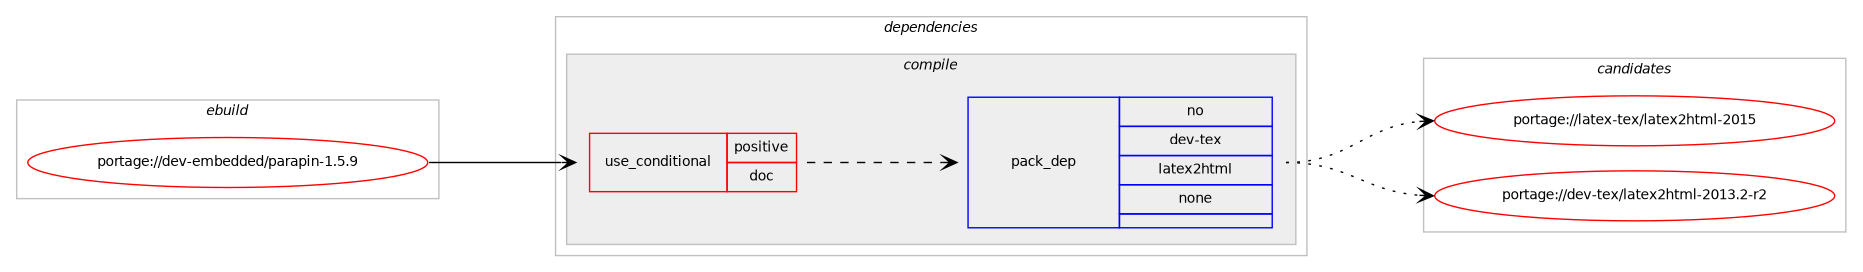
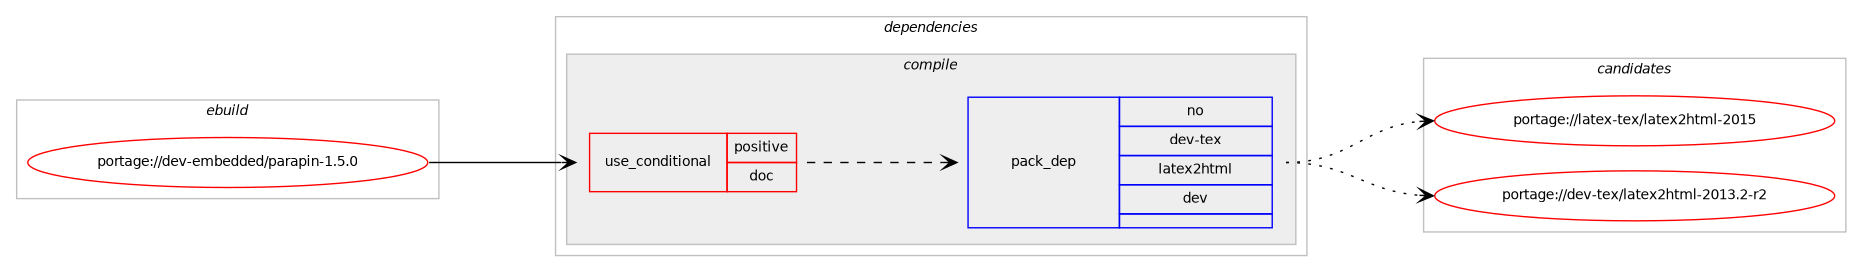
node "portage://dev-embedded/parapin-1.5.9": label "portage://dev-embedded/parapin-1.5.9" -> "portage://dev-embedded/parapin-1.5.0"
node "pack_dep": text "none" -> "dev"
